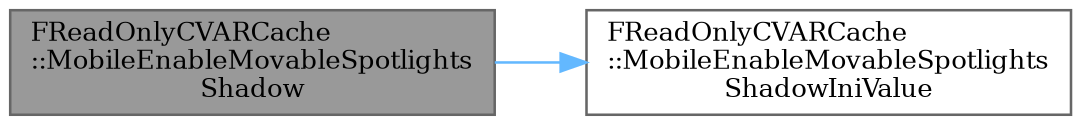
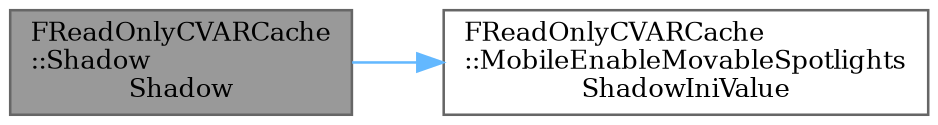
node "FReadOnlyCVARCache ::MobileEnableMovableSpotlights Shadow": label "FReadOnlyCVARCache ::MobileEnableMovableSpotlights Shadow" -> "FReadOnlyCVARCache ::Shadow Shadow"
